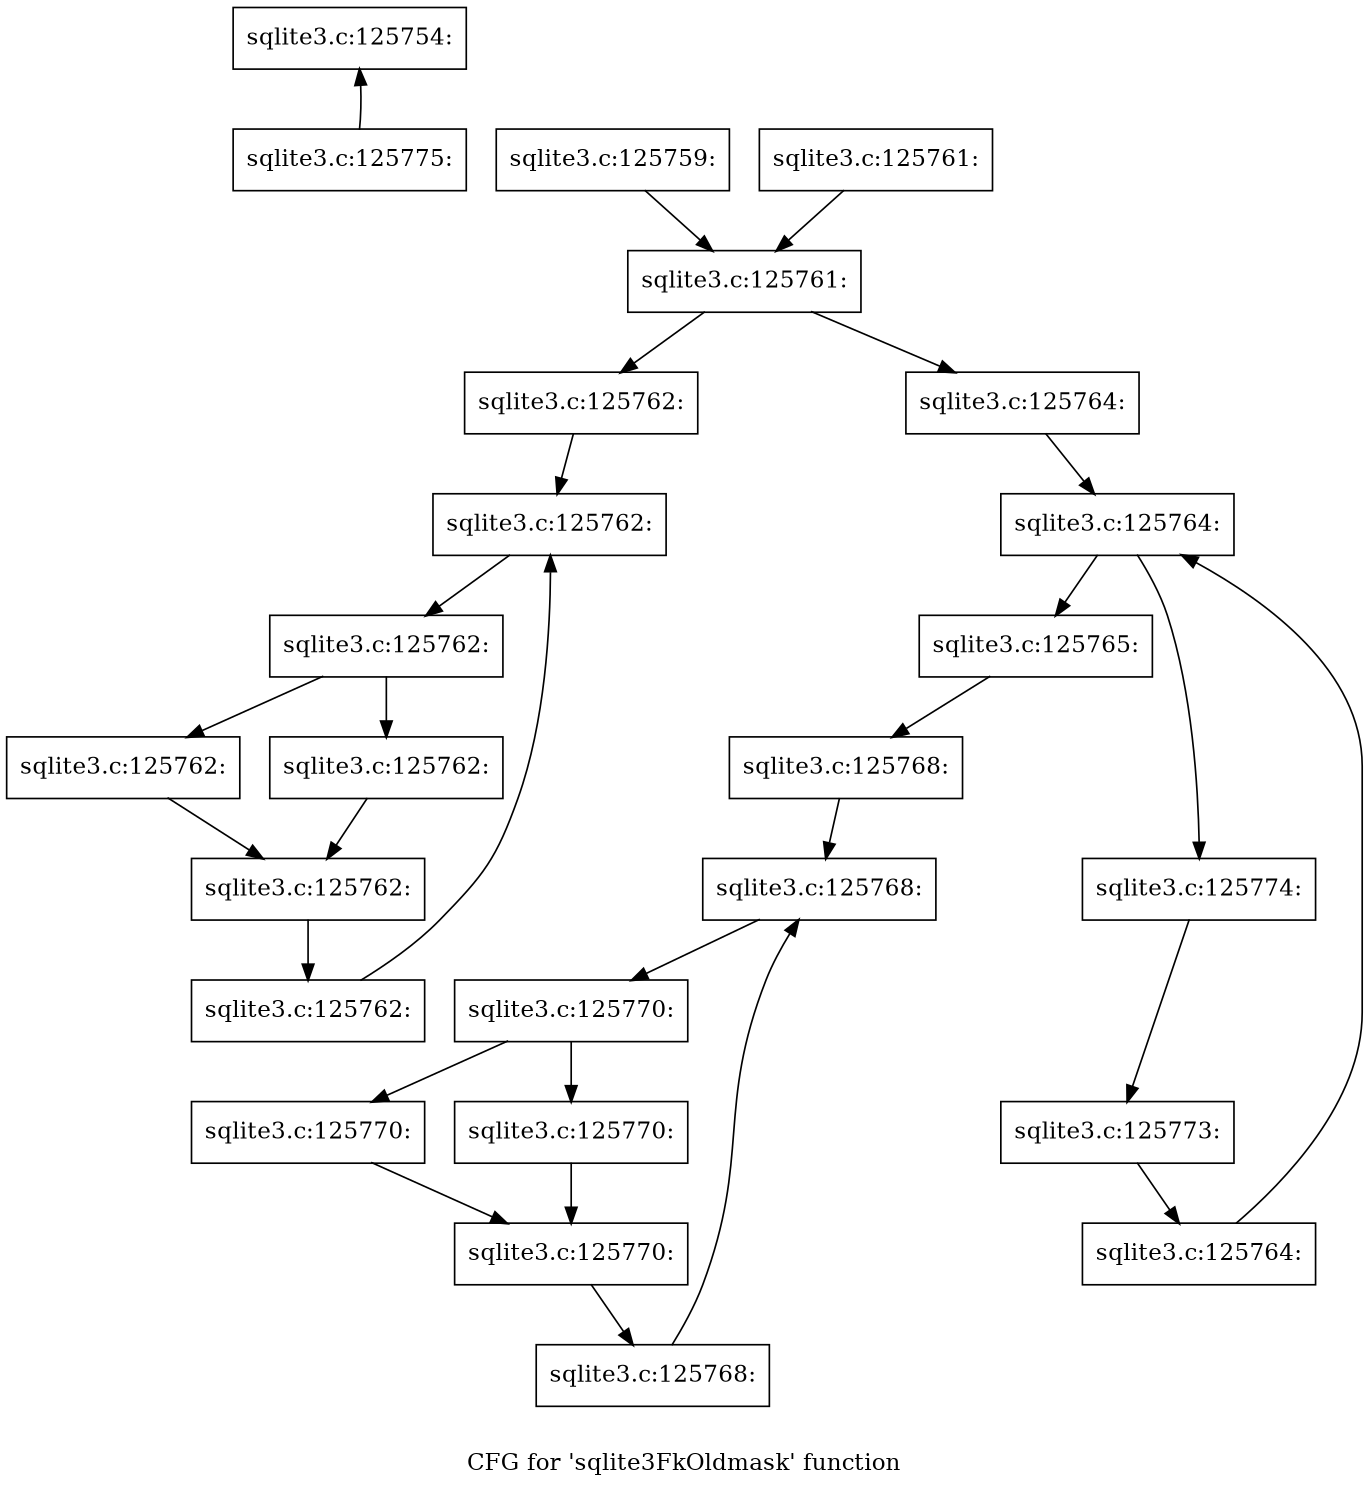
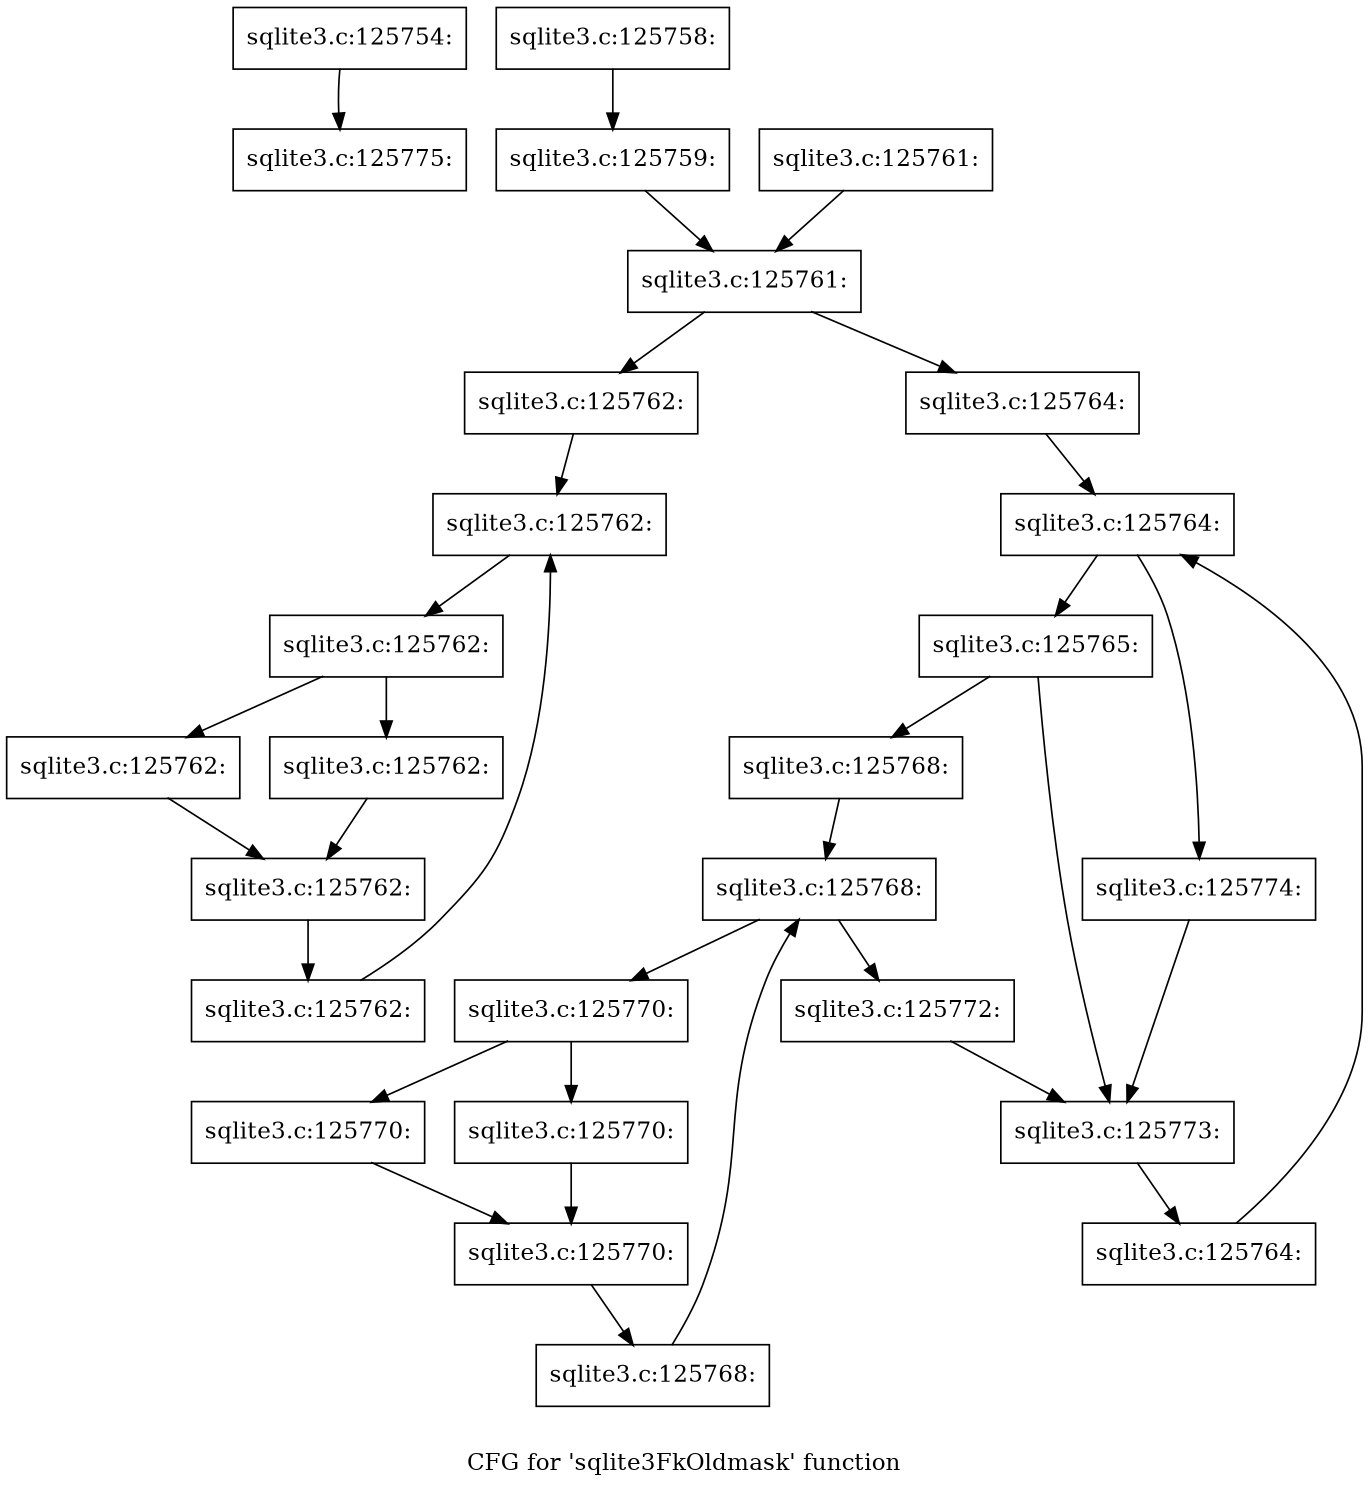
node "sqlite3.c:125758:": added
edge "sqlite3.c:125775:" -> "sqlite3.c:125754:": reversed
edge "sqlite3.c:125765:" -> "sqlite3.c:125773:": added
node "sqlite3.c:125772:": added
